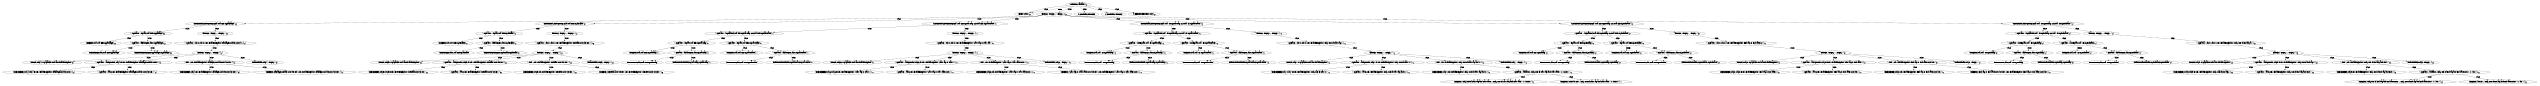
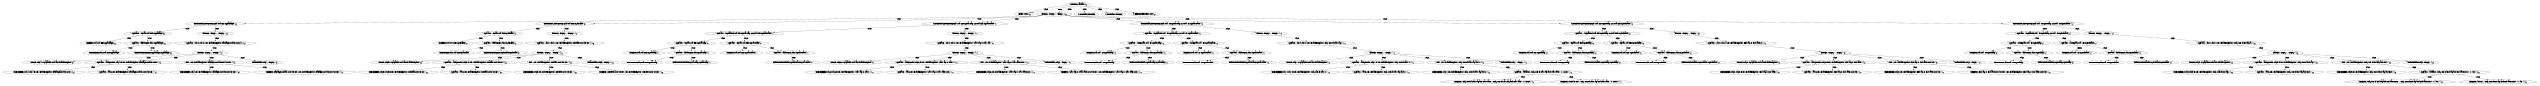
edge "(<operator>.equals,null == myendDate)" -> "(LITERAL,null,null == myendDate)": label "DDG: " -> "AST: "
node "(IDENTIFIER,this,null == mystartDate)": removed
